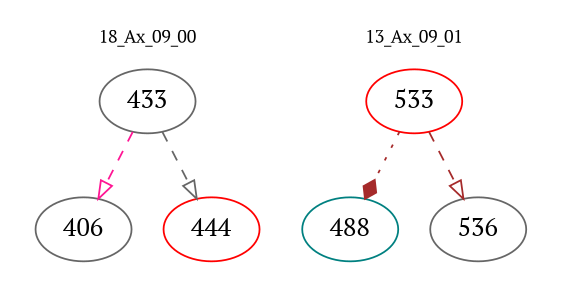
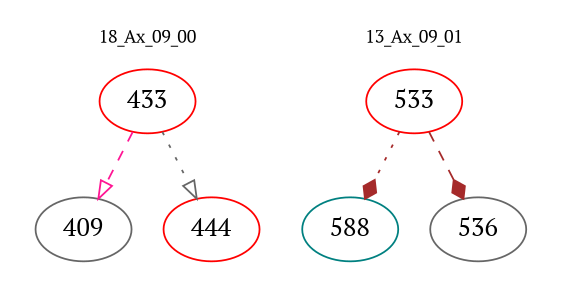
node "433": color gray40 -> red
edge "433" -> "444": style dashed -> dotted
edge "533" -> "536": arrowhead onormal -> diamond
node "406": label "406" -> "409"
node "488": label "488" -> "588"
